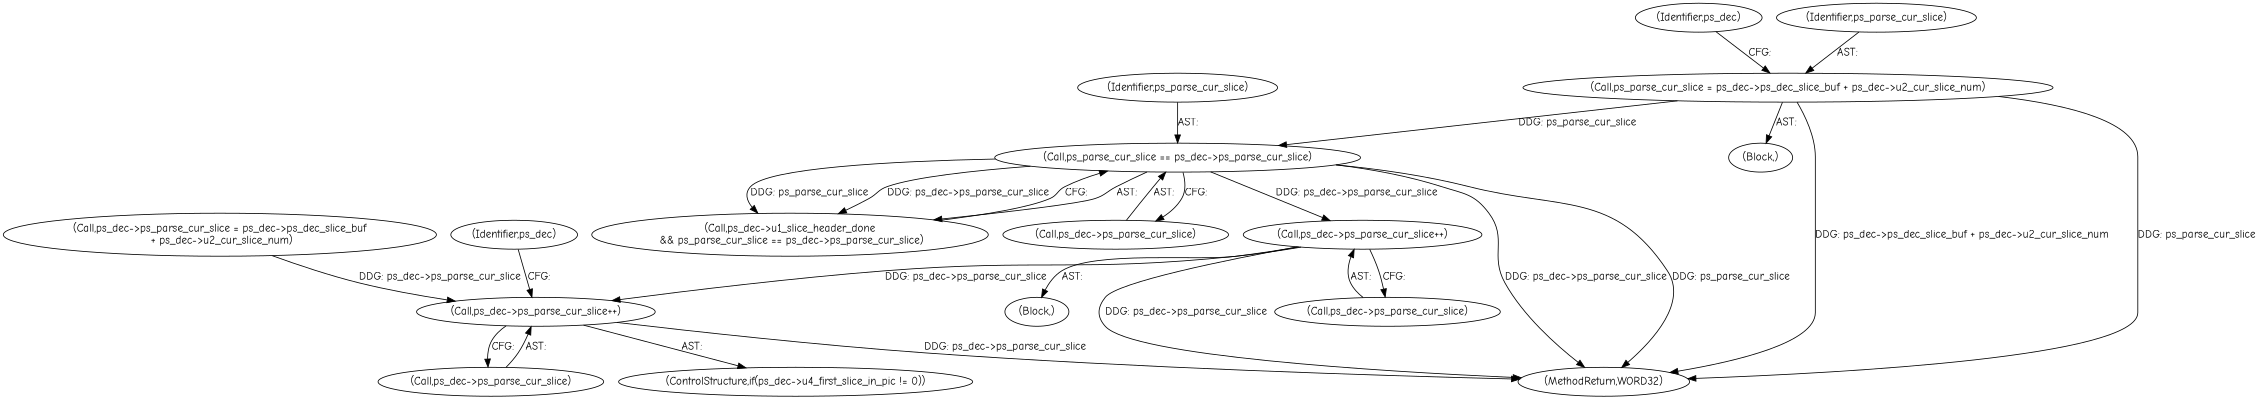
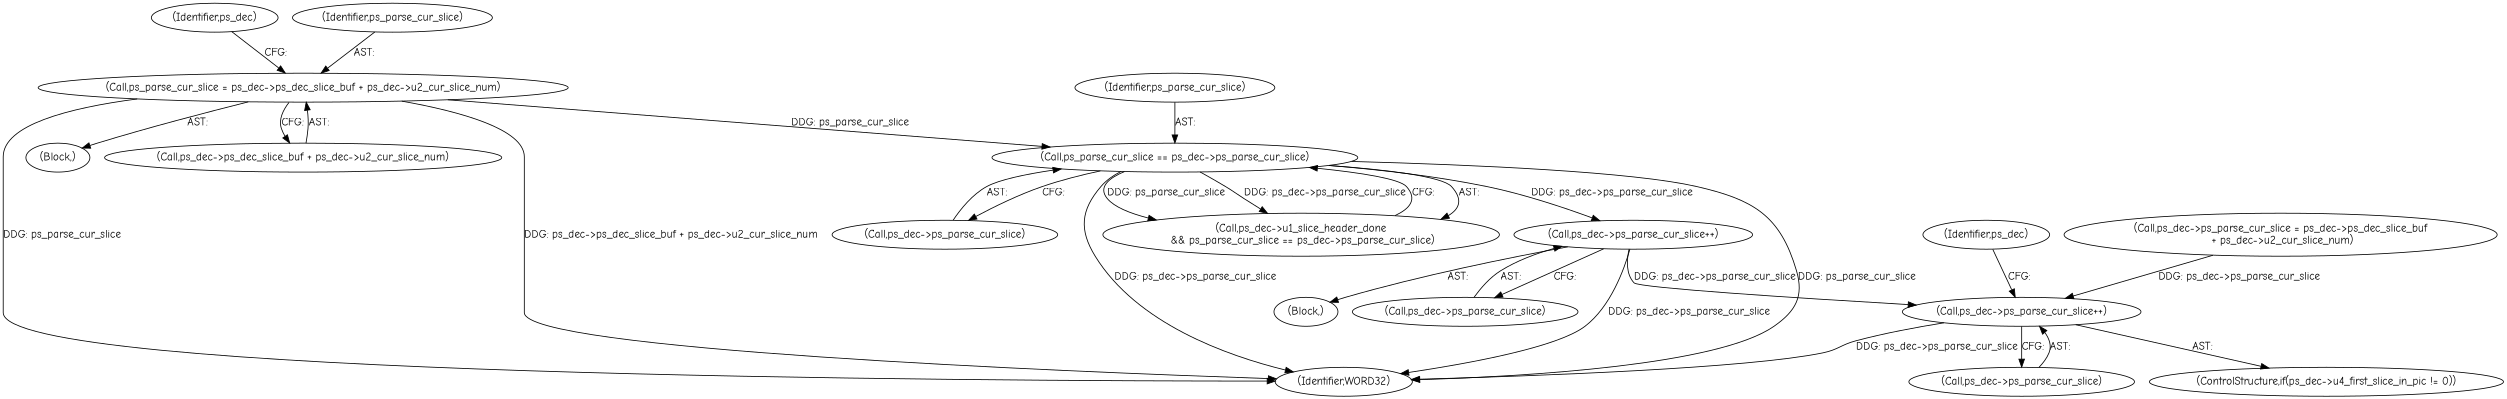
node "(Call,ps_dec->ps_dec_slice_buf + ps_dec->u2_cur_slice_num)": added
node "(MethodReturn,WORD32)": label "(MethodReturn,WORD32)" -> "(Identifier,WORD32)"
